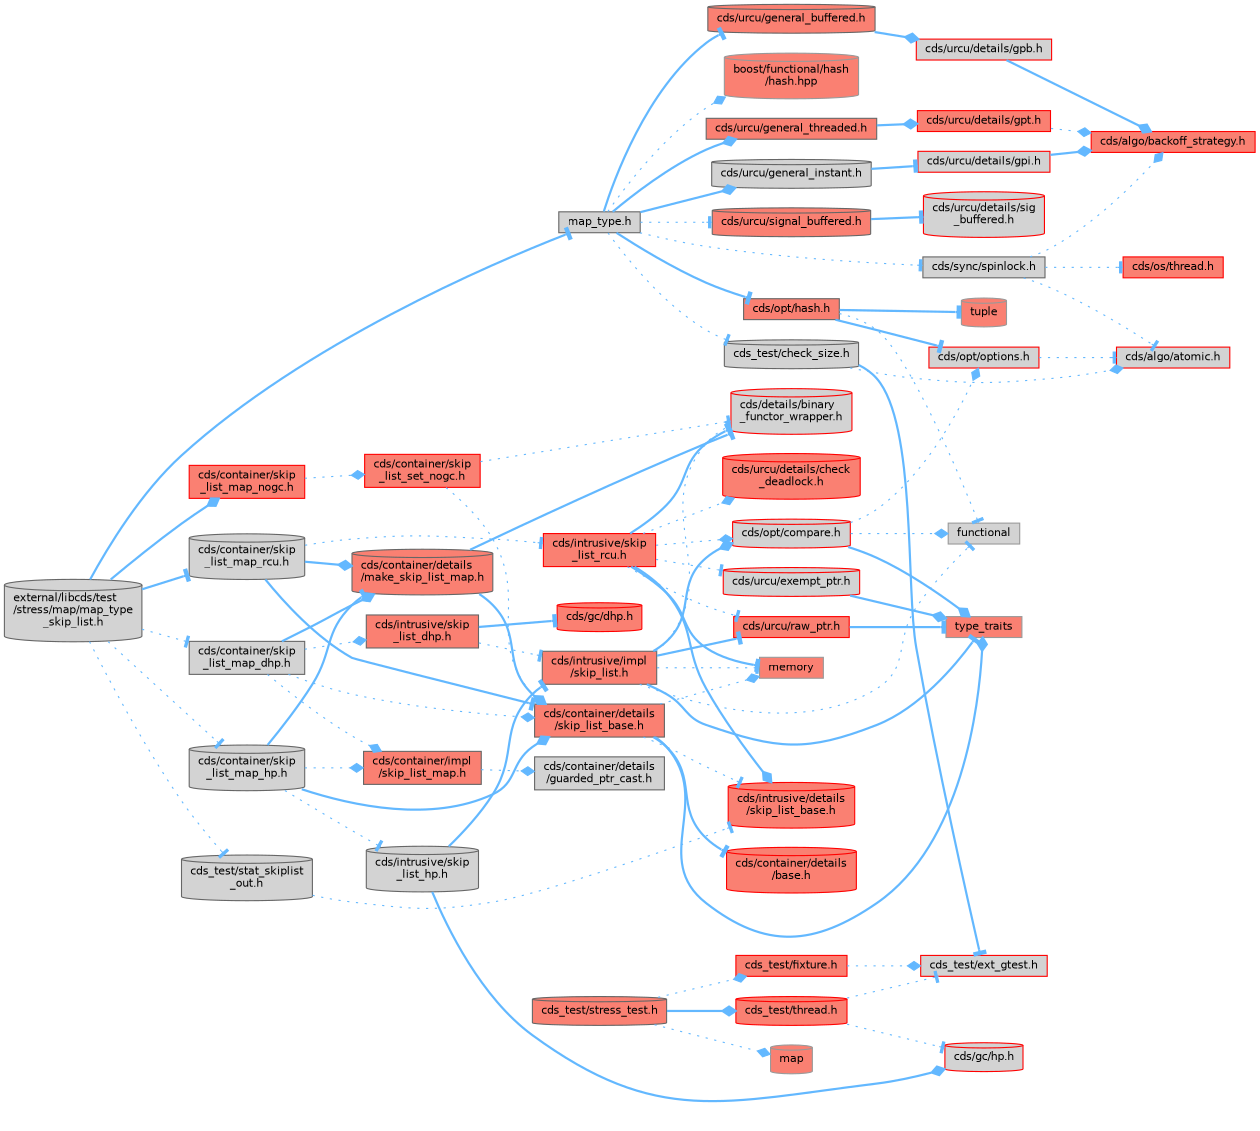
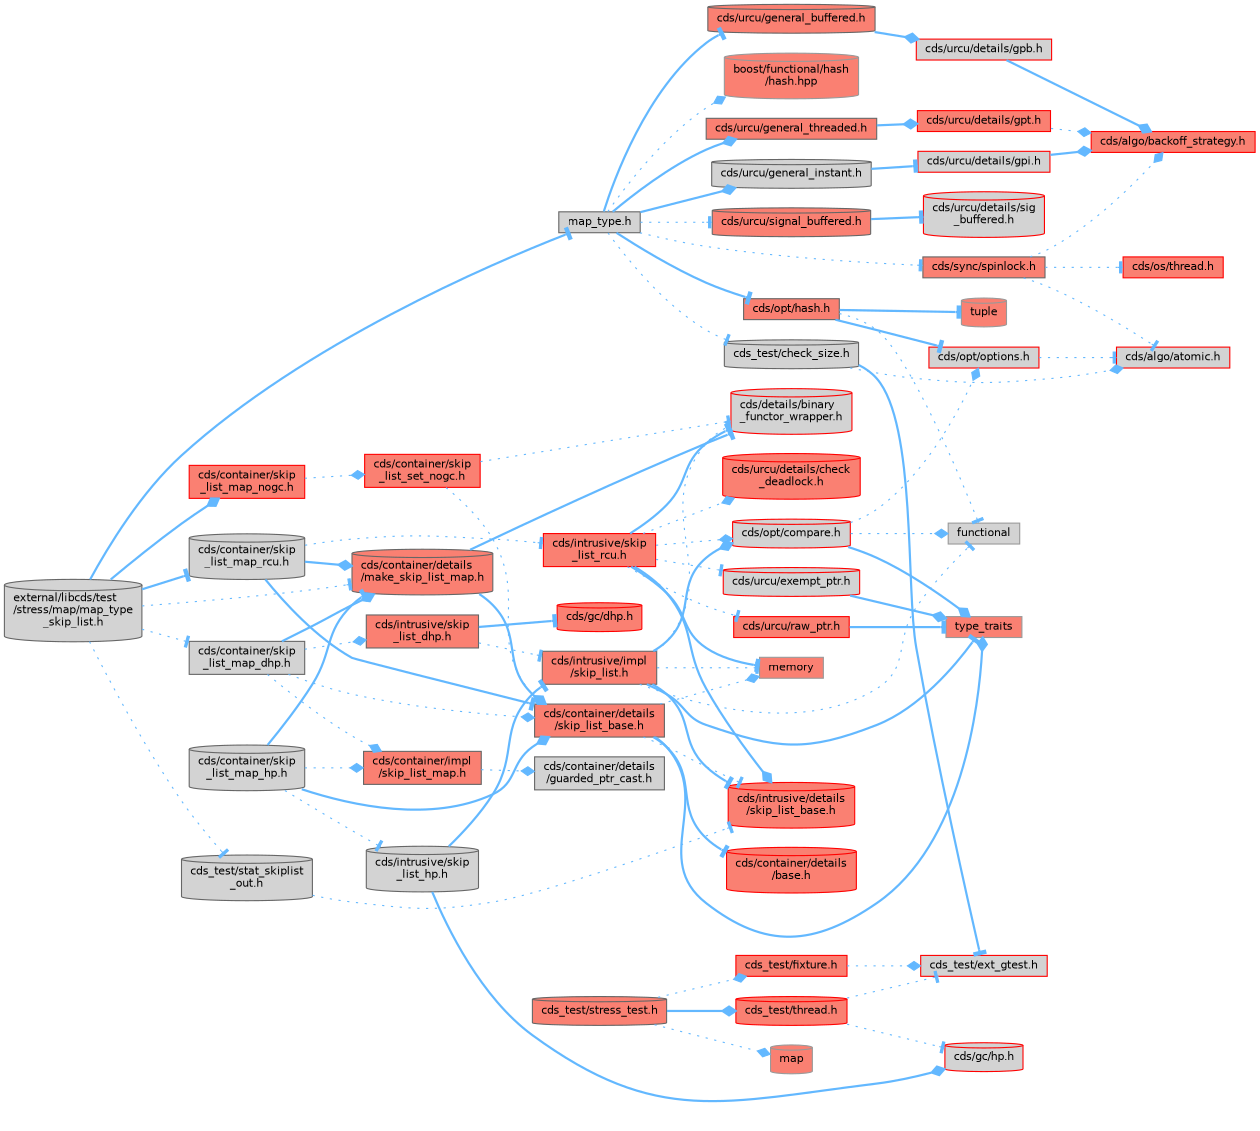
node "cds/sync/spinlock.h": fillcolor lightgrey -> salmon
edge "cds/intrusive/impl /skip_list.h" -> "cds/urcu/raw_ptr.h": now "cds/intrusive/impl /skip_list.h" -> "cds/intrusive/details /skip_list_base.h"
edge "external/libcds/test /stress/map/map_type _skip_list.h" -> "cds/container/skip _list_map_hp.h": now "external/libcds/test /stress/map/map_type _skip_list.h" -> "cds/container/details /make_skip_list_map.h"
